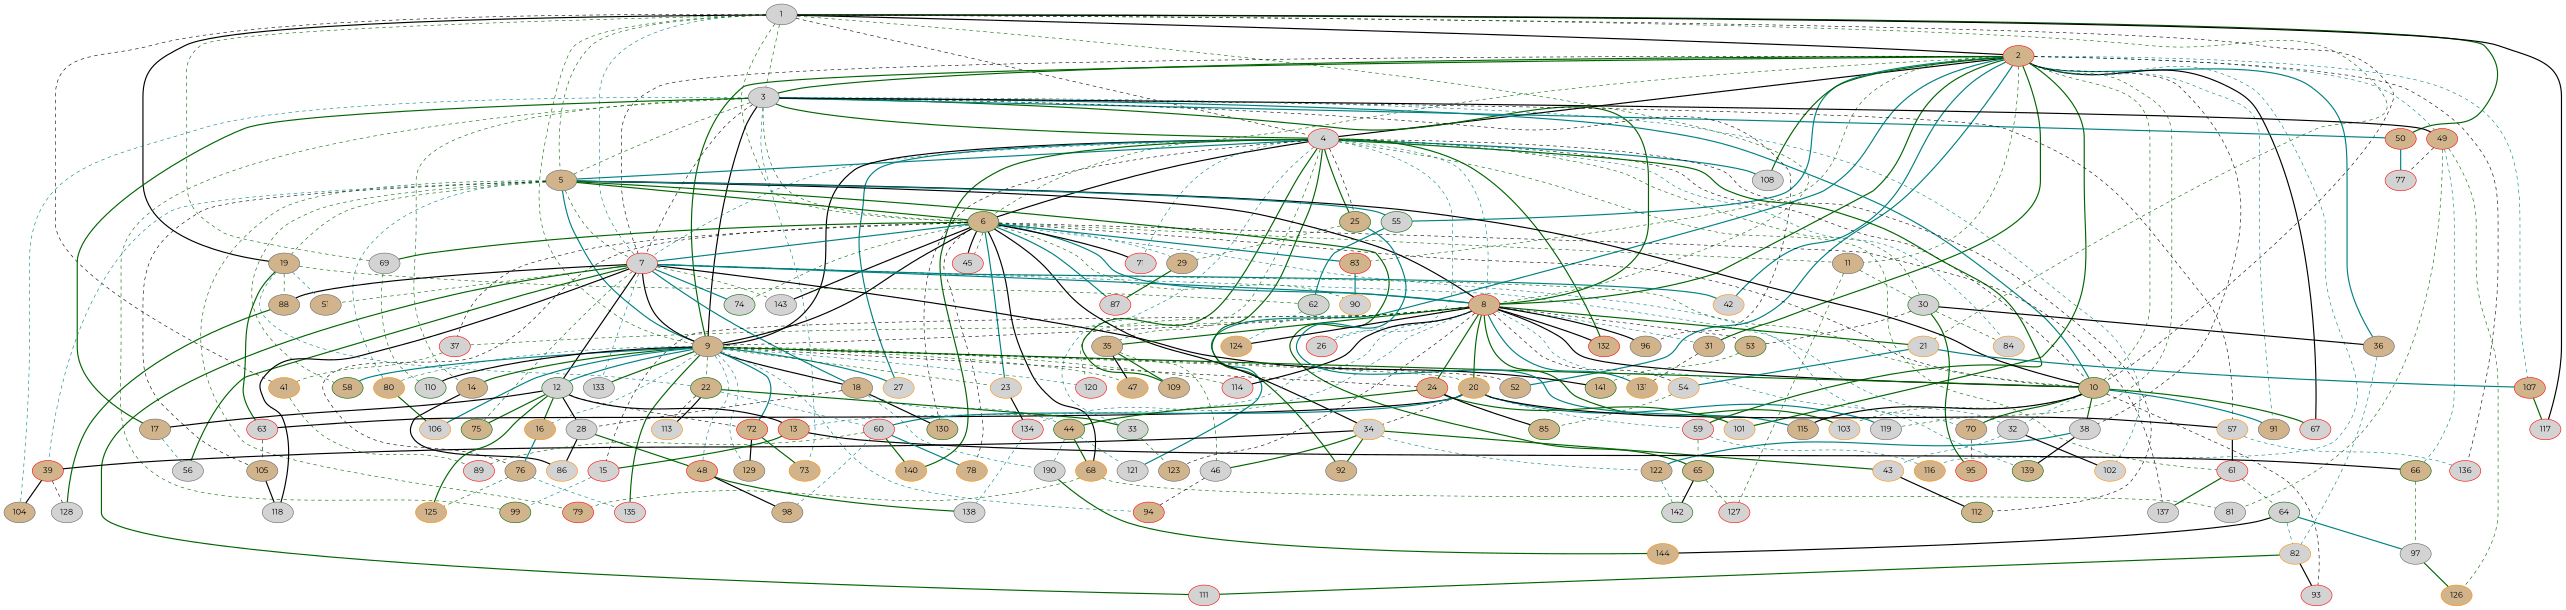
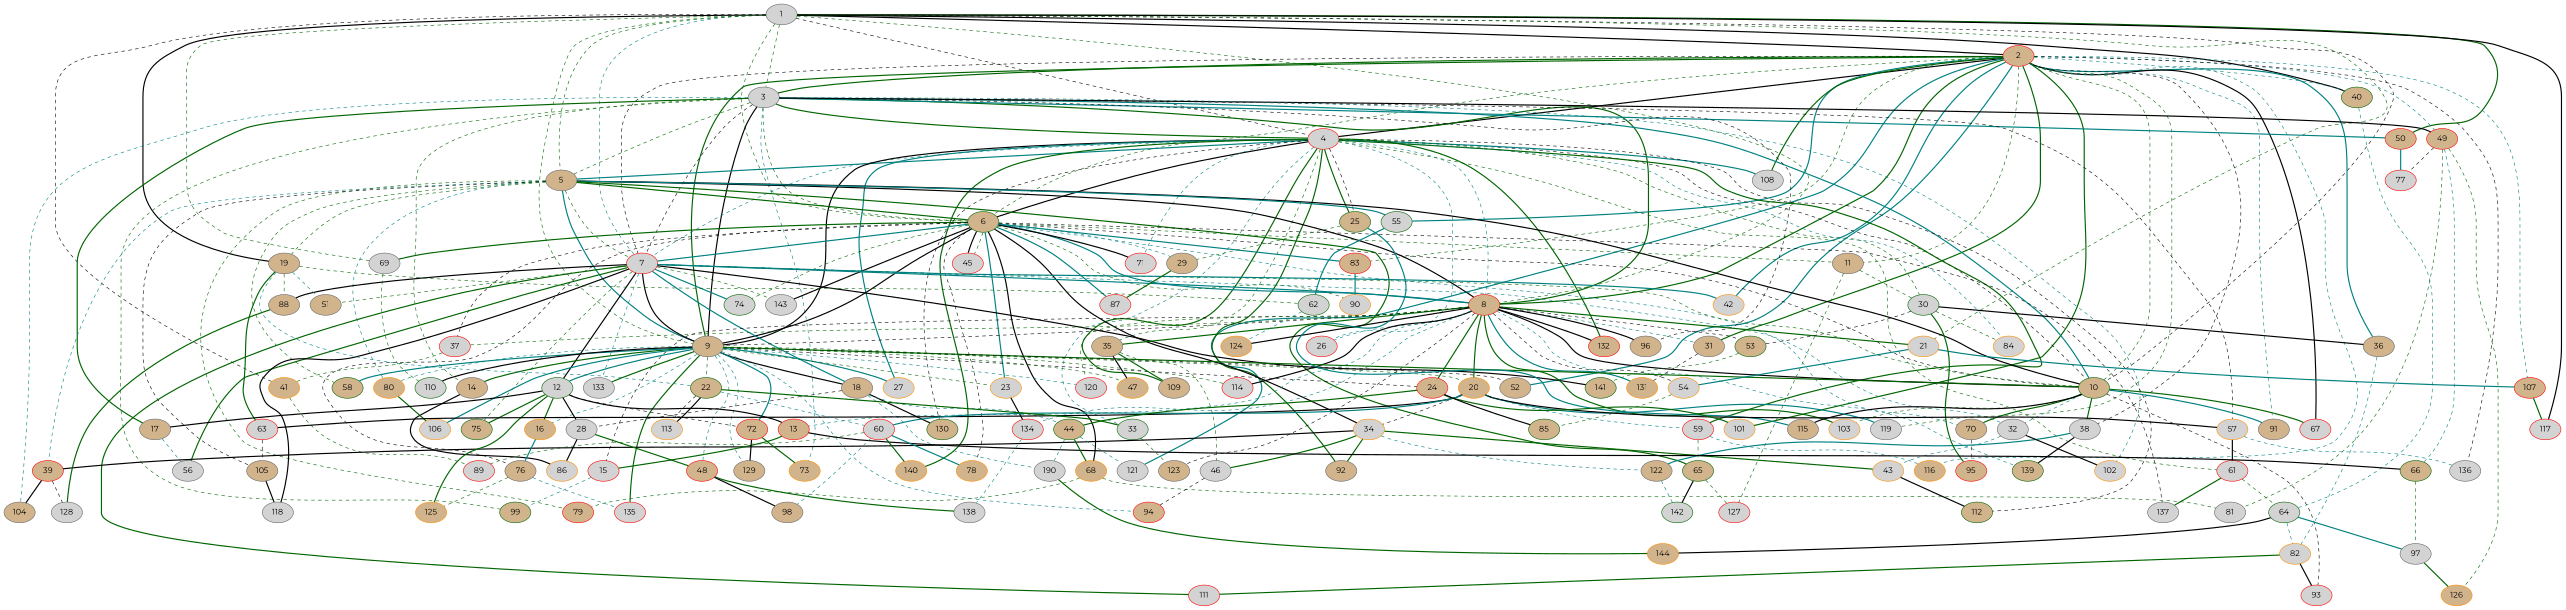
node "40": added
node "136": color red -> gray40
